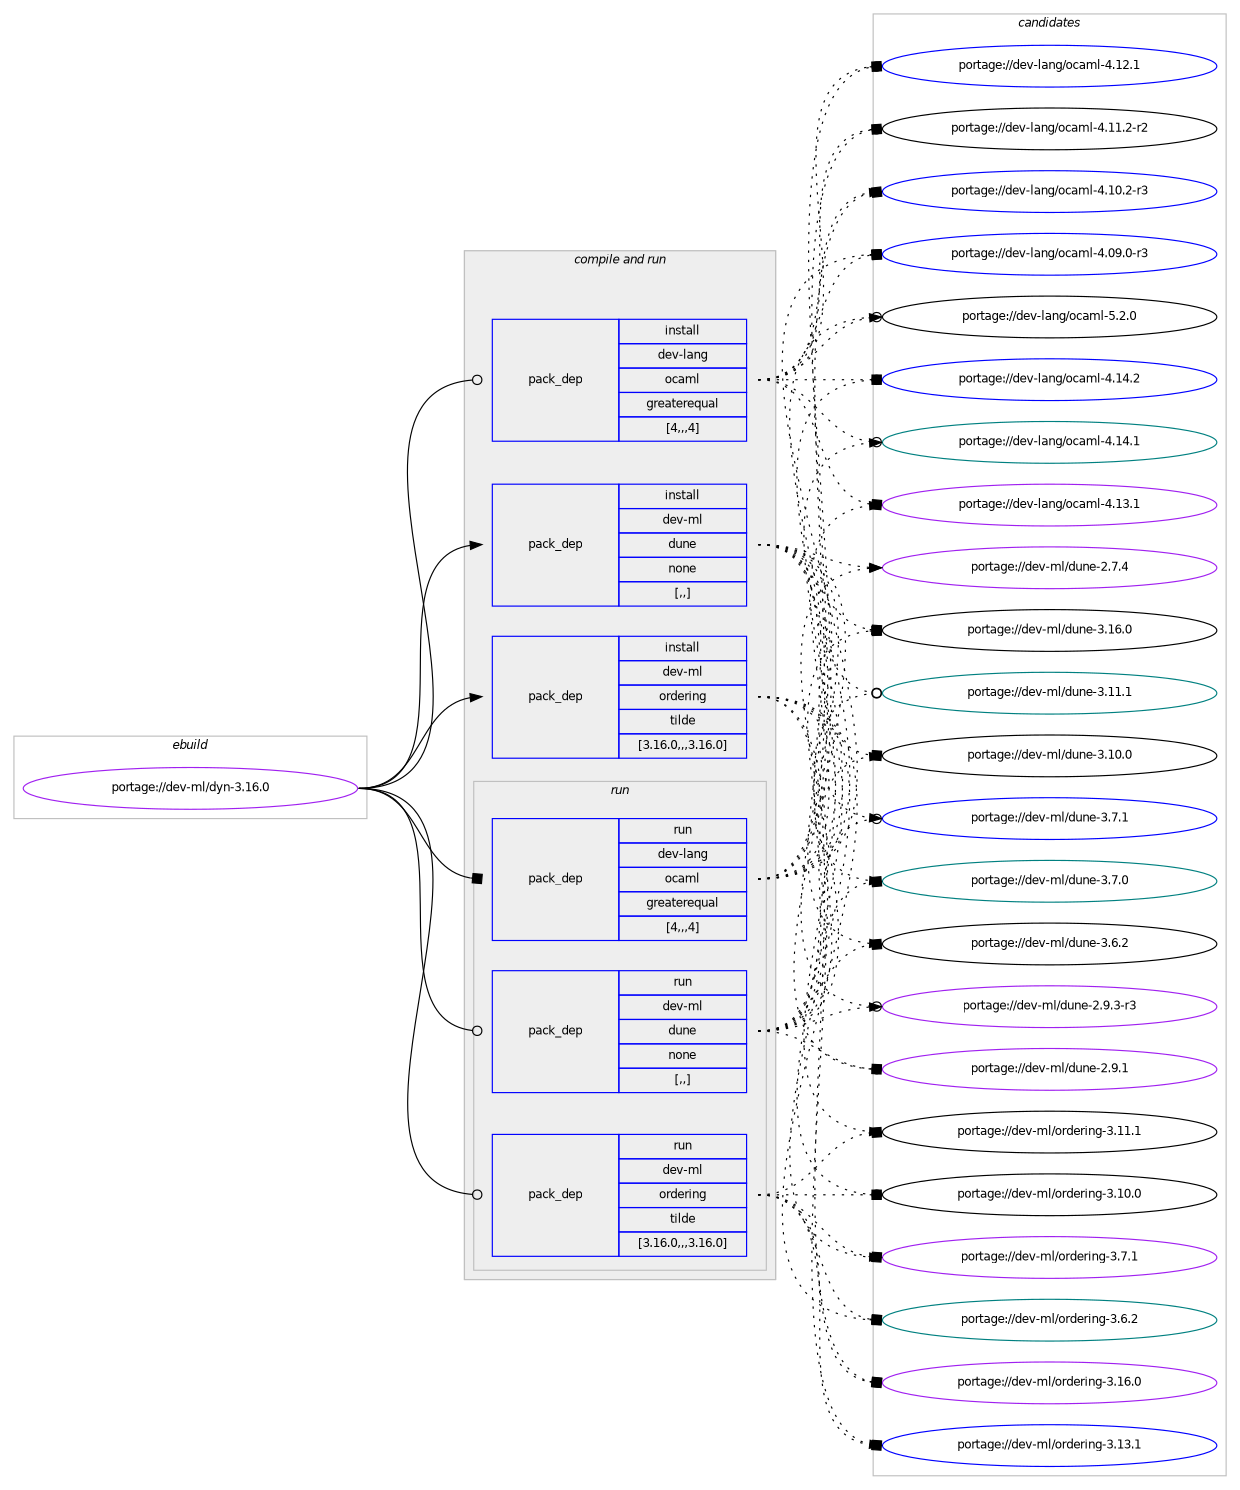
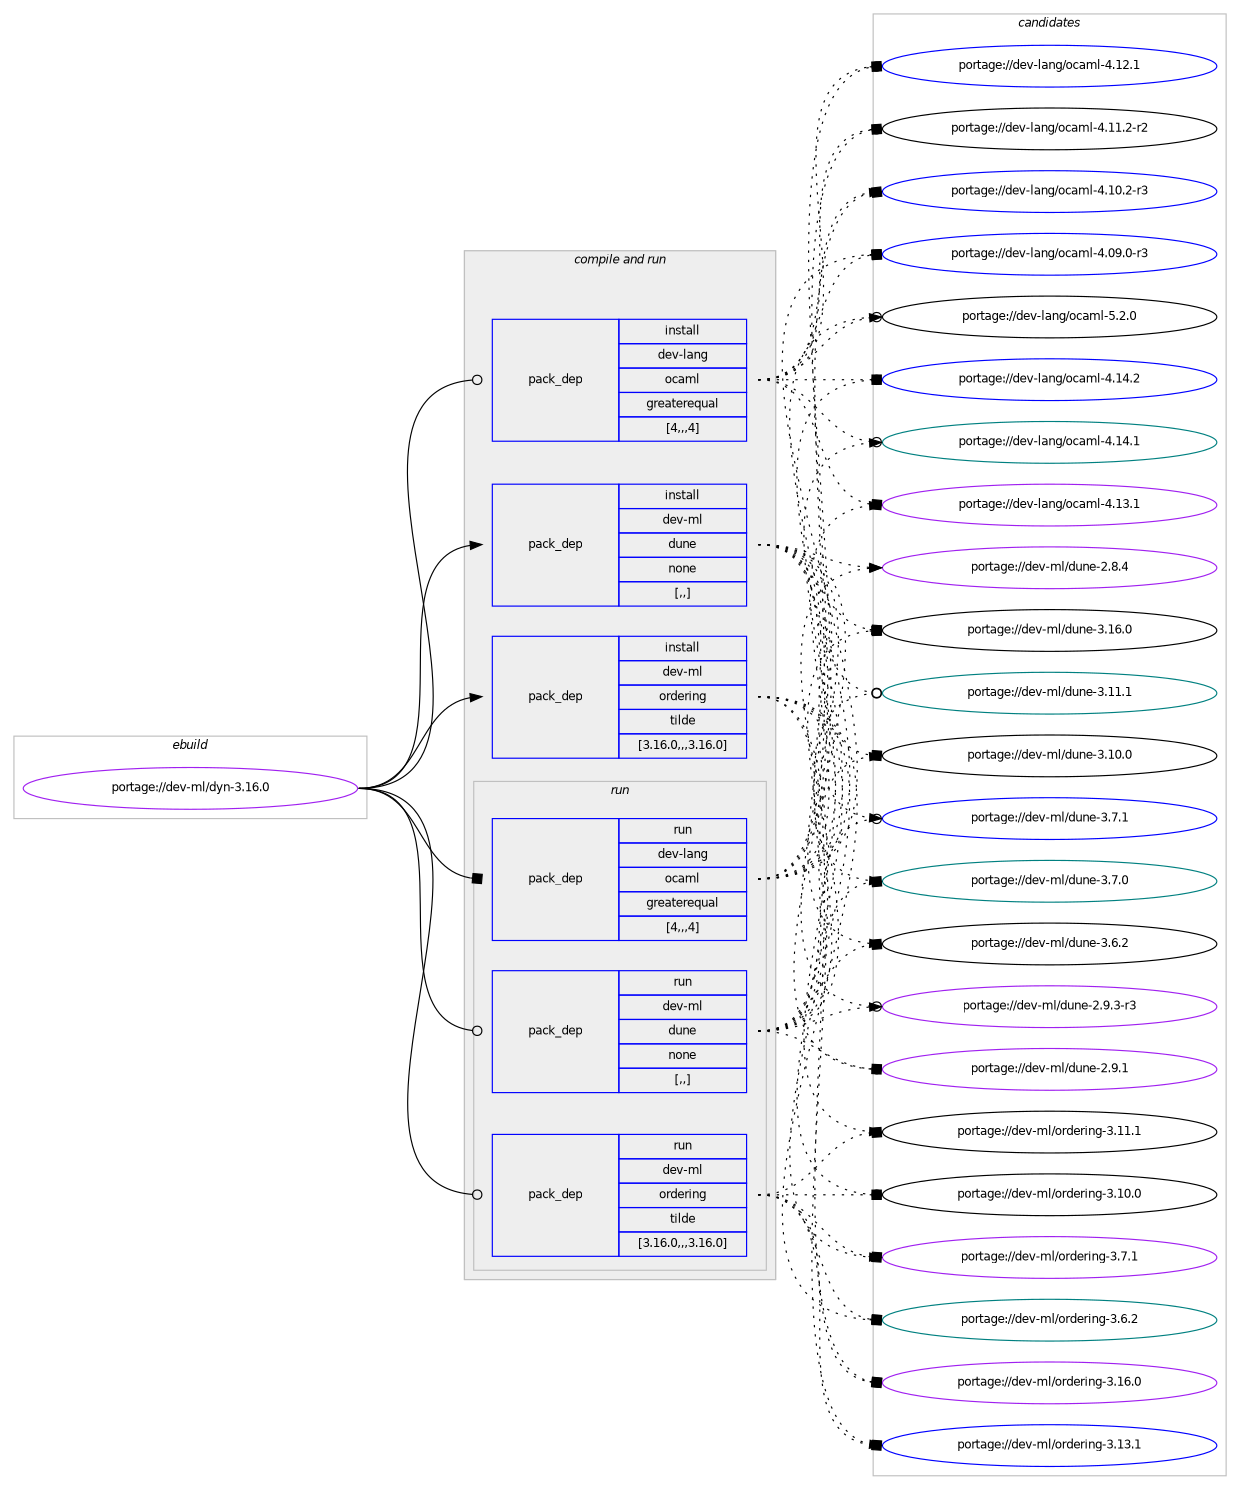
node "portage://dev-ml/dune-2.7.4": label "portage://dev-ml/dune-2.7.4" -> "portage://dev-ml/dune-2.8.4"
